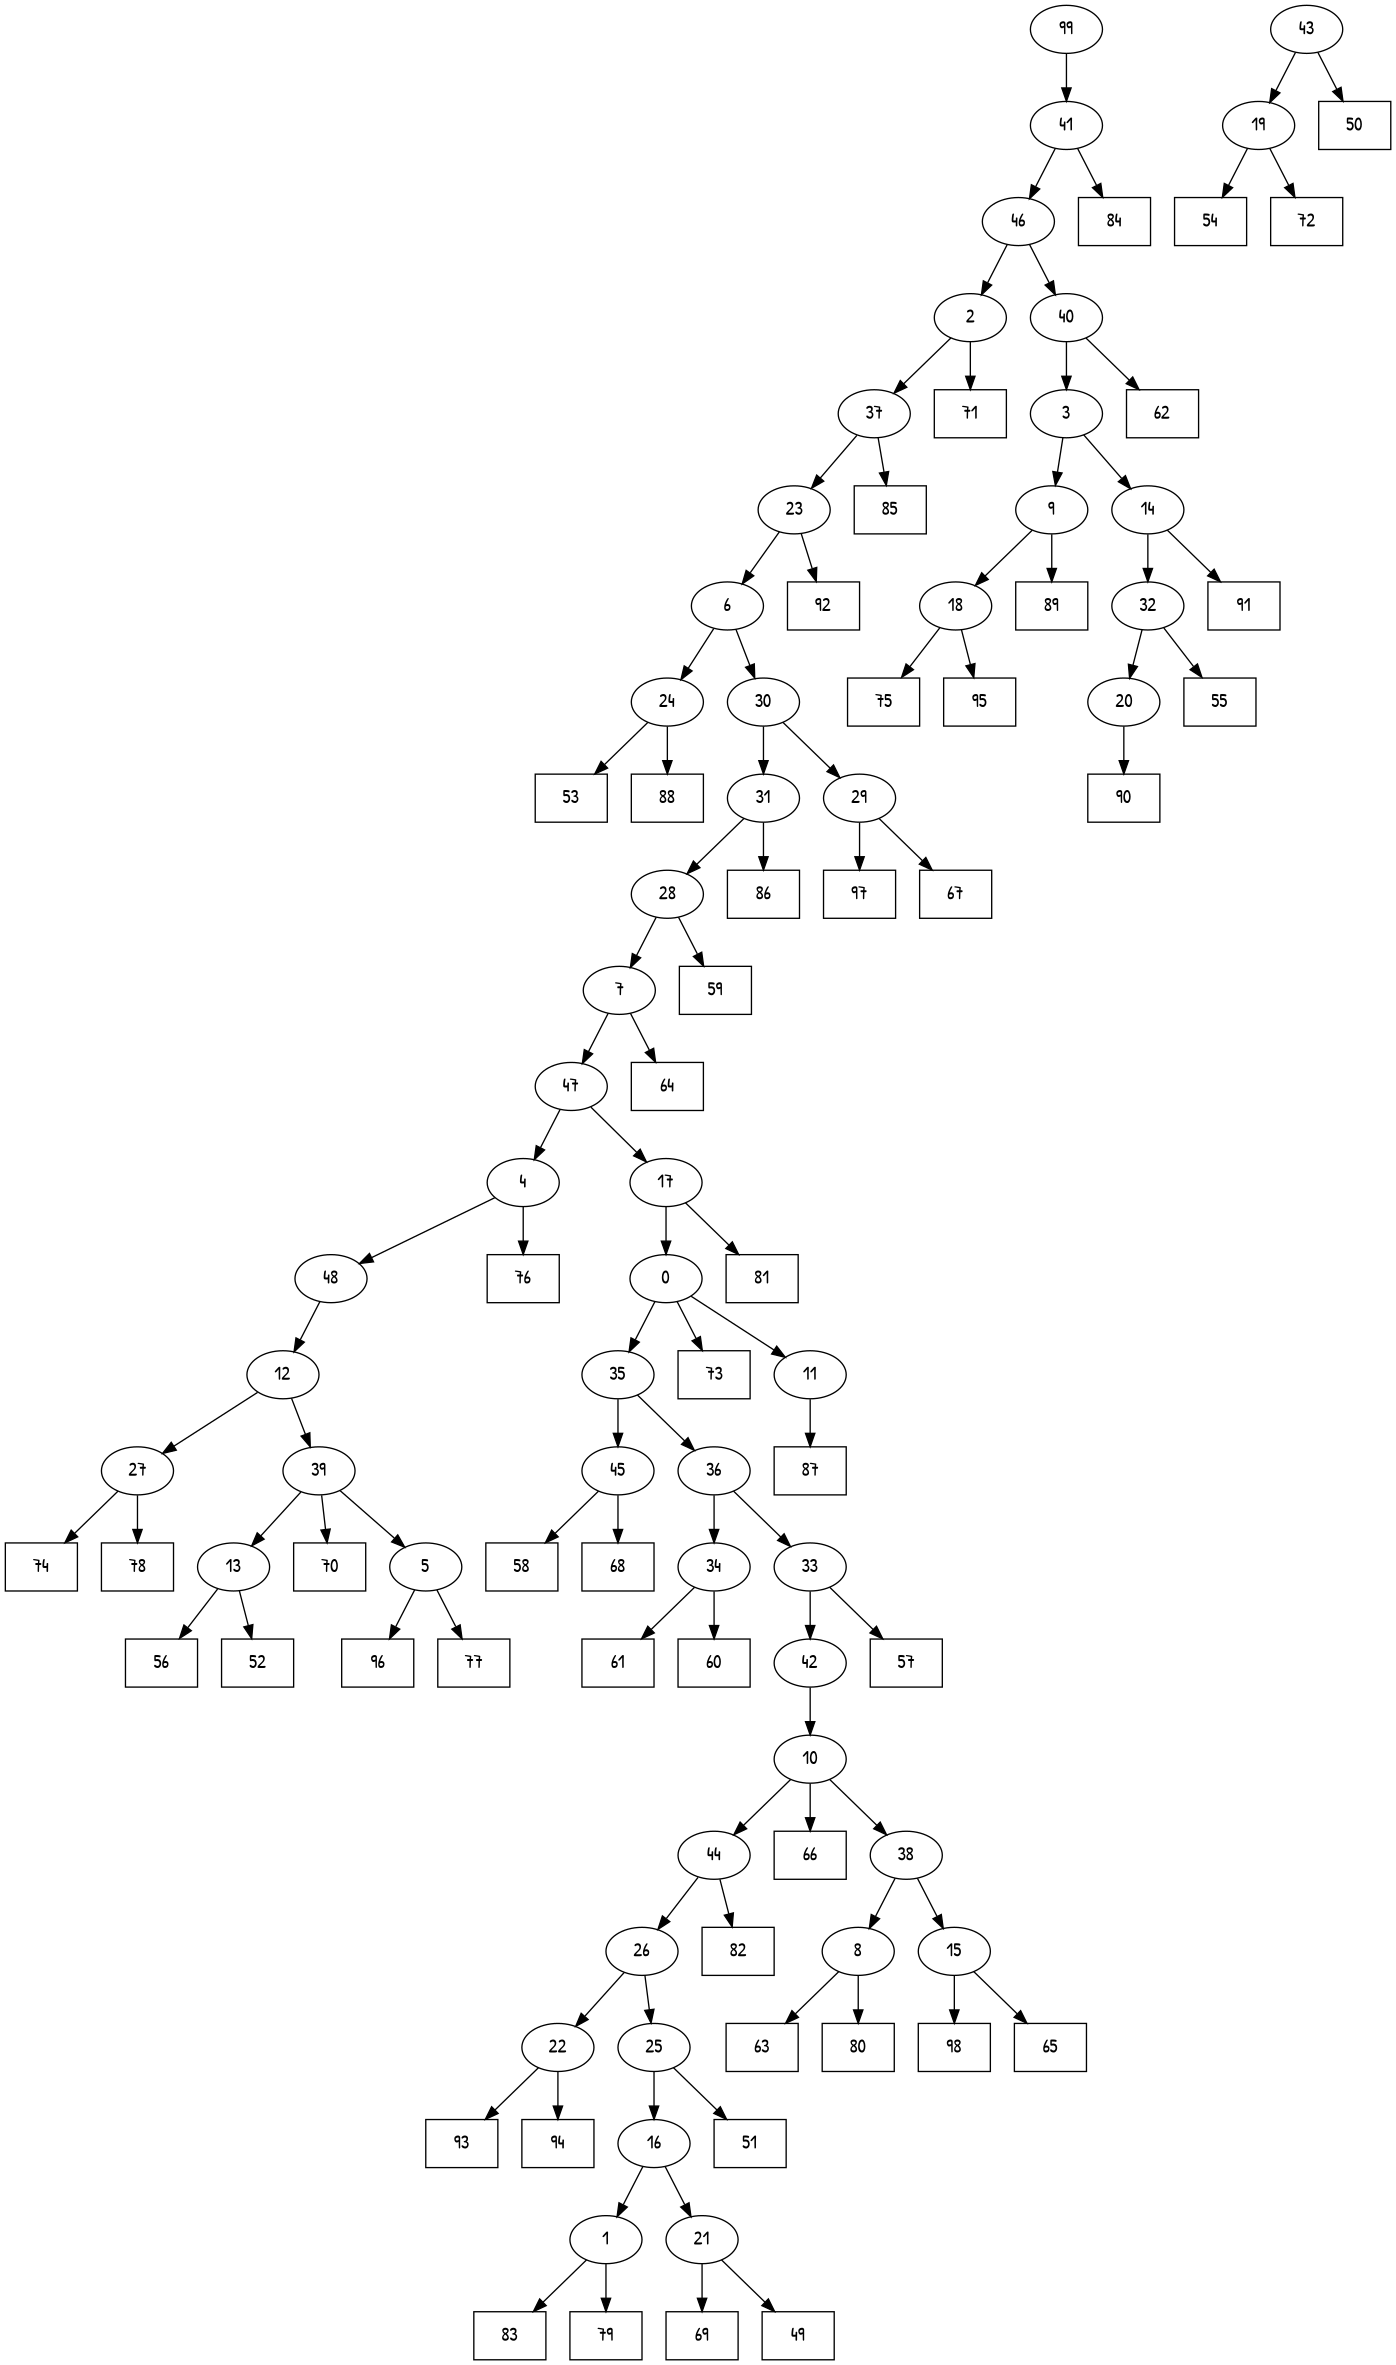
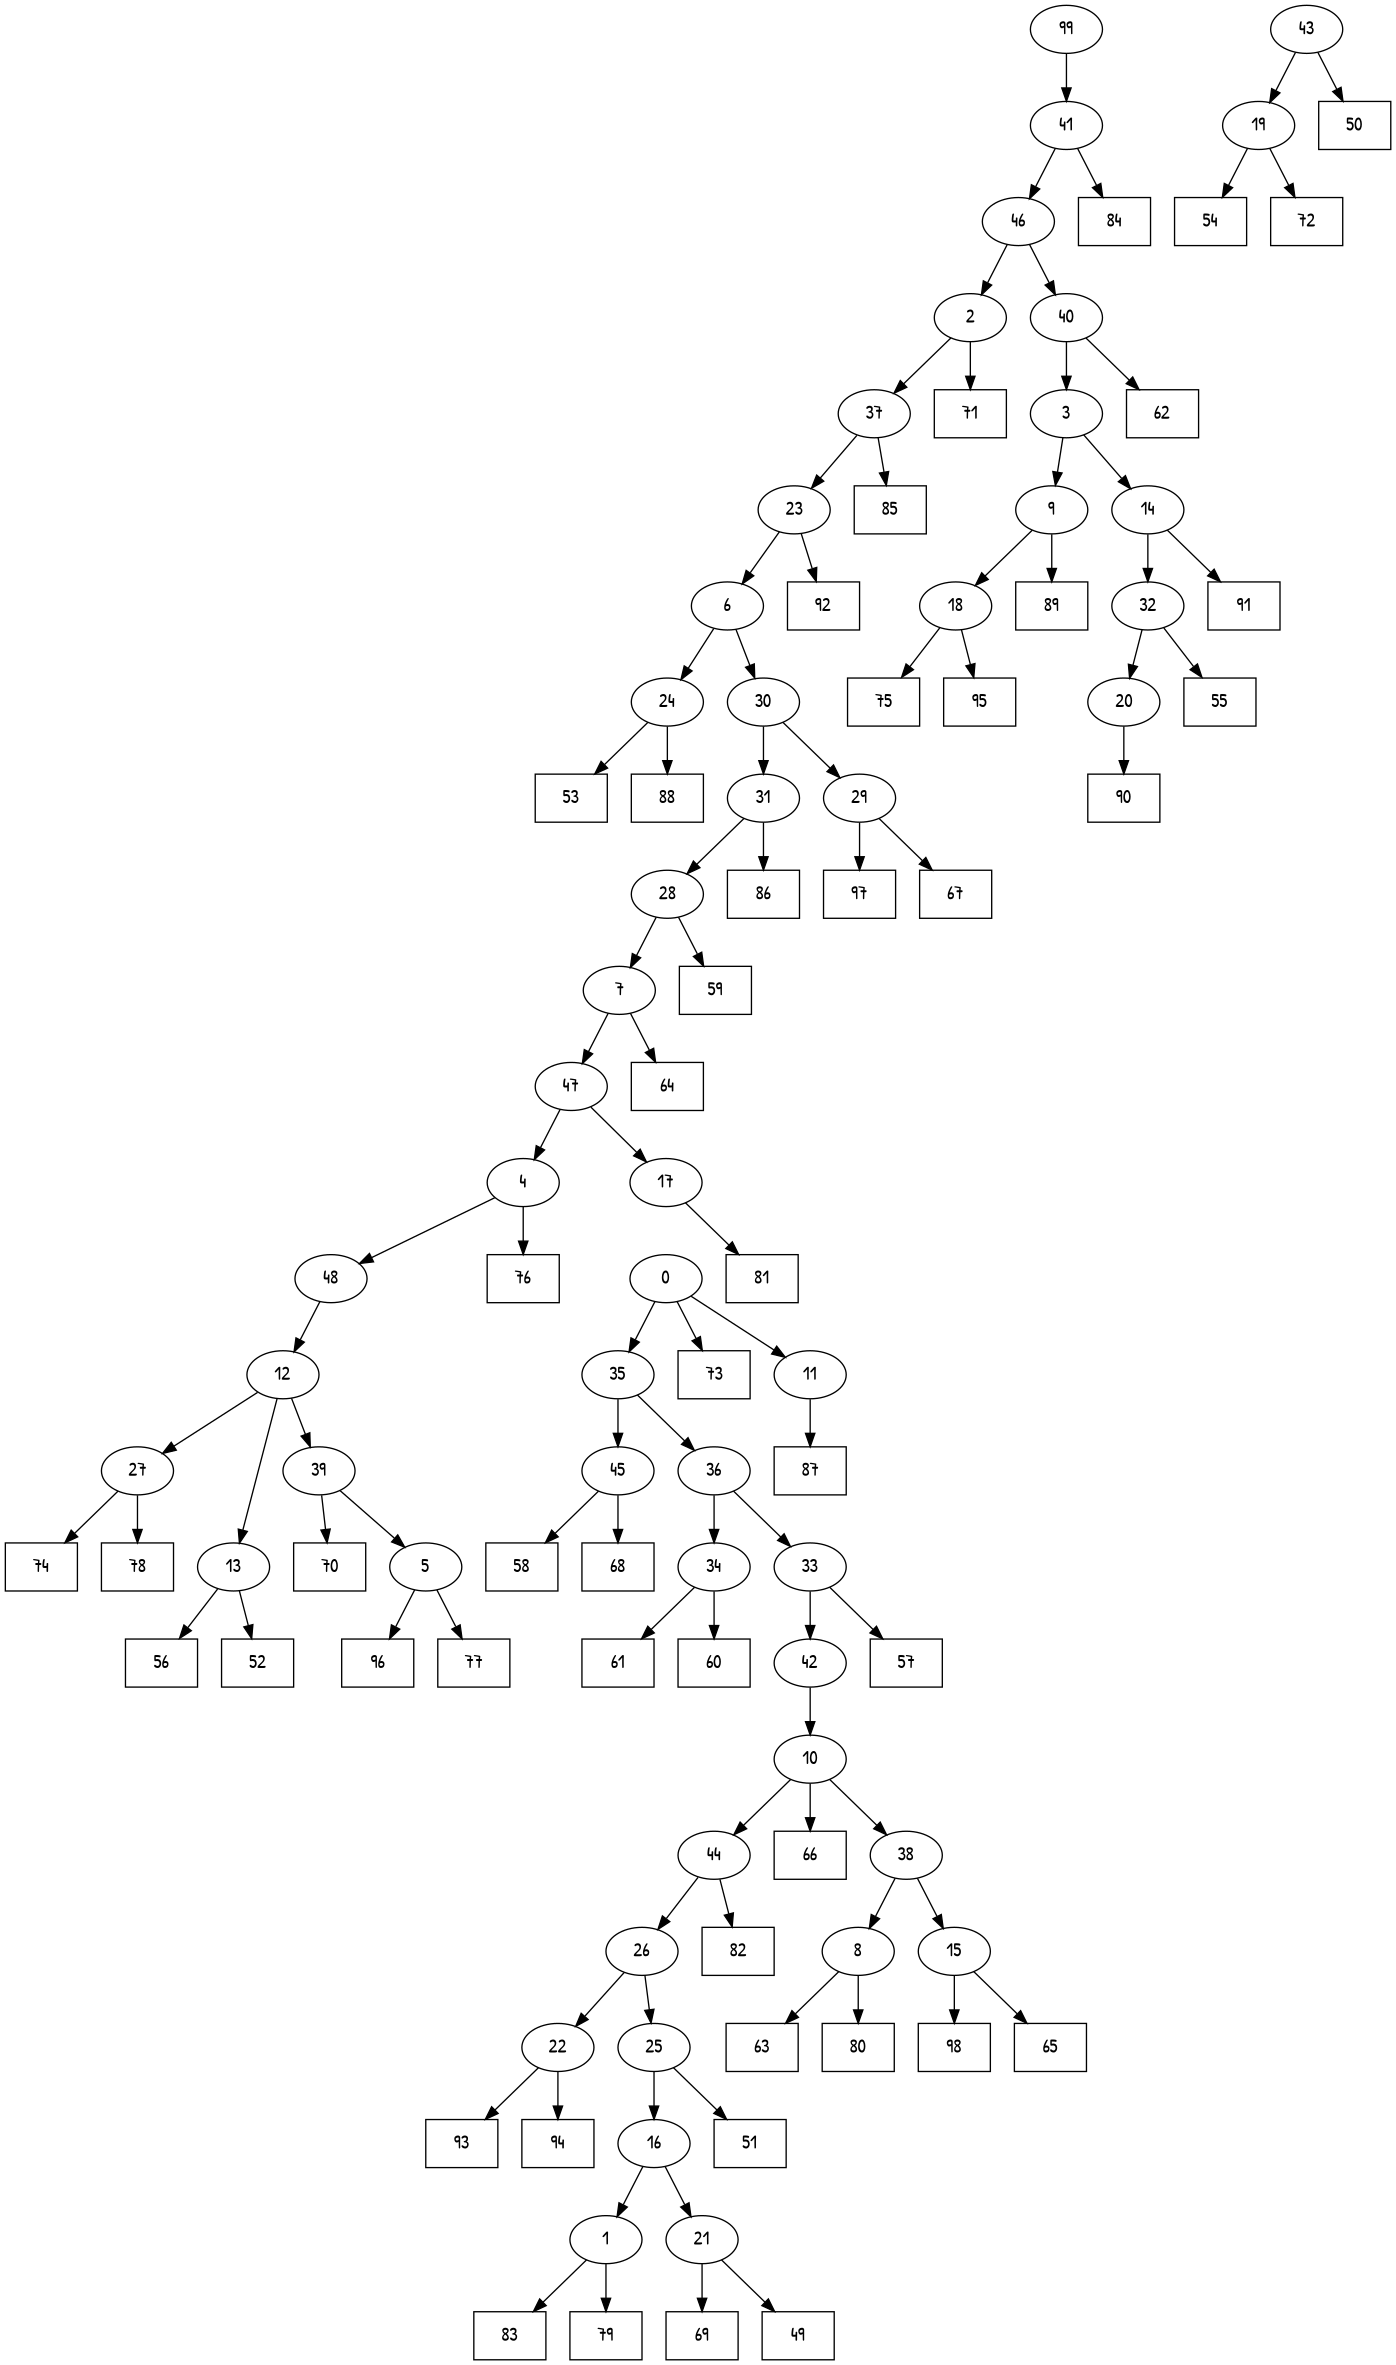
edge "17" -> "0": removed
edge "39" -> "13": now "12" -> "13"
